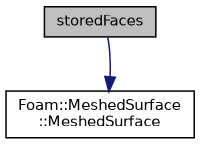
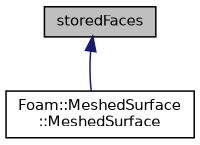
edge "storedFaces" -> "Foam::MeshedSurface ::MeshedSurface": reversed
